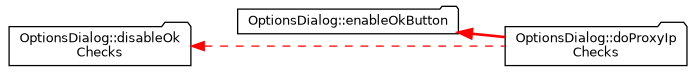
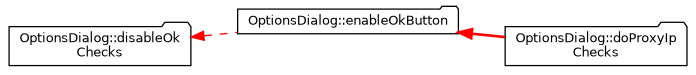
edge "OptionsDialog::doProxyIp Checks" -> "OptionsDialog::disableOk Checks": now "OptionsDialog::enableOkButton" -> "OptionsDialog::disableOk Checks"
